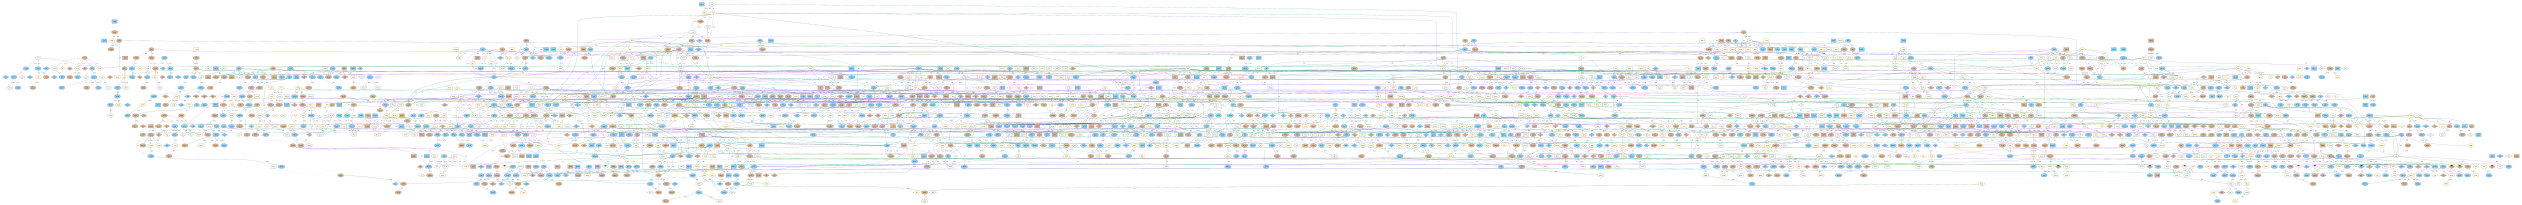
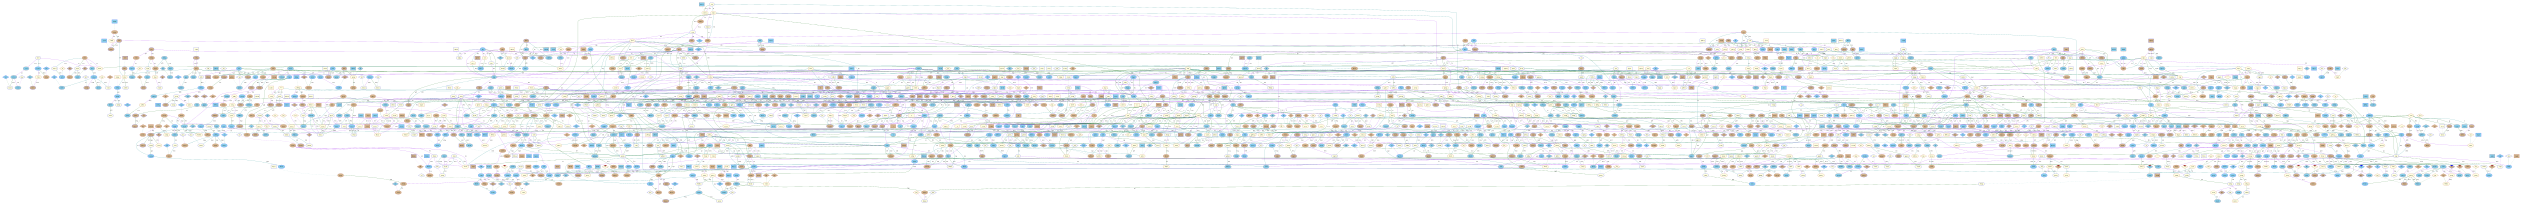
node "40462": removed
node "86311": fillcolor skyblue -> tan
